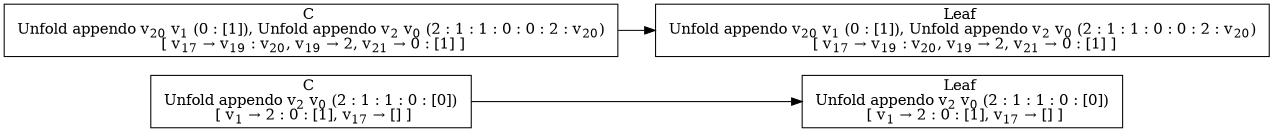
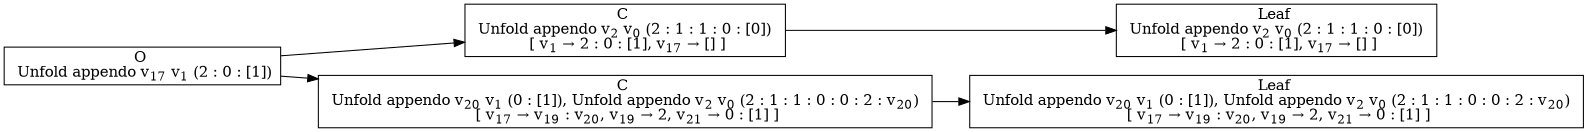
node "O": added
